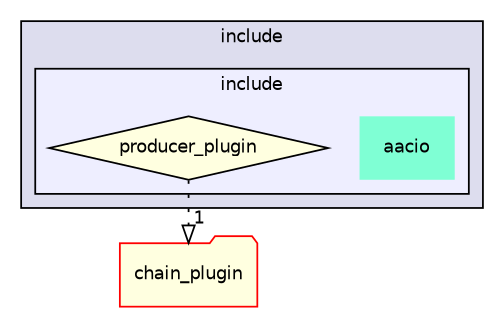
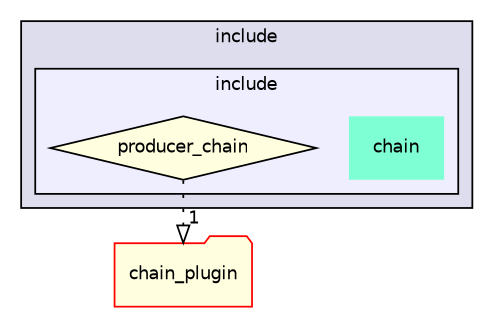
node "producer_plugin": label "producer_plugin" -> "producer_chain"
node "aacio": label "aacio" -> "chain"
